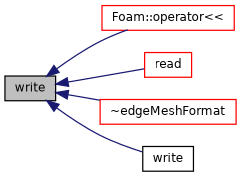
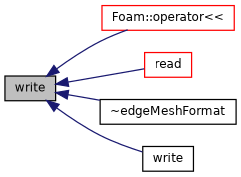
node "~edgeMeshFormat": color red -> black
